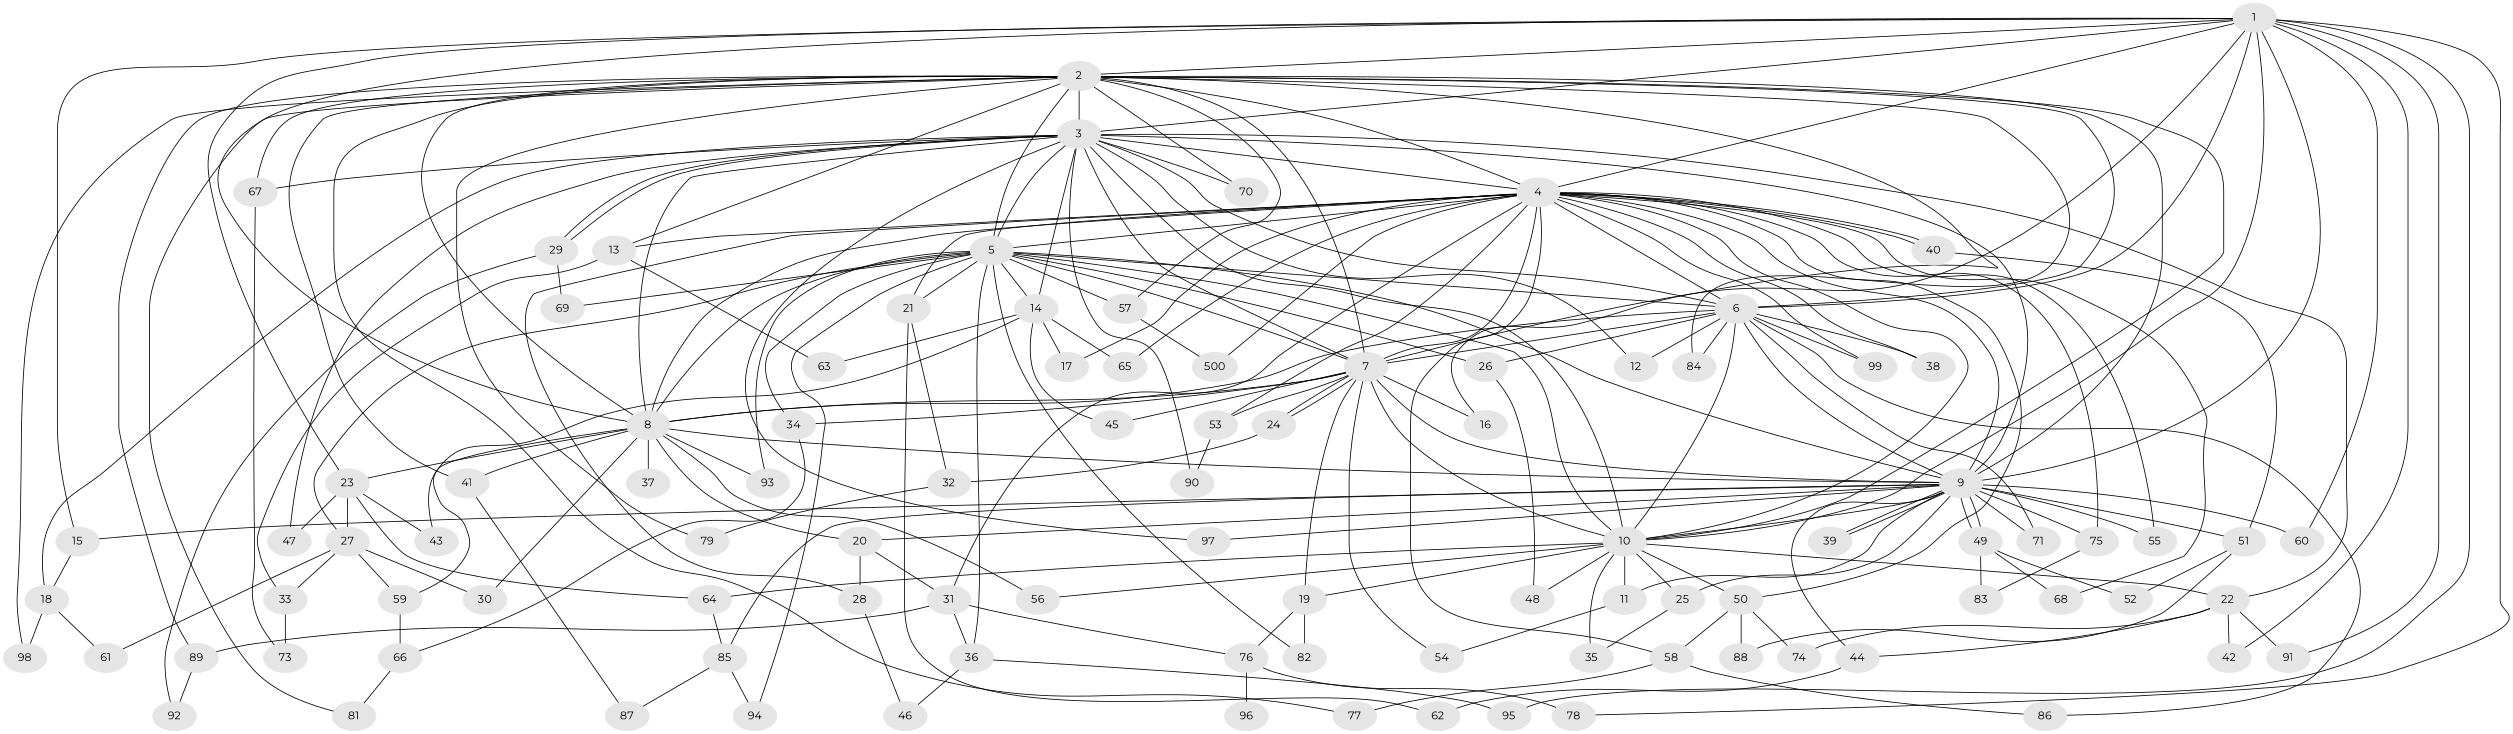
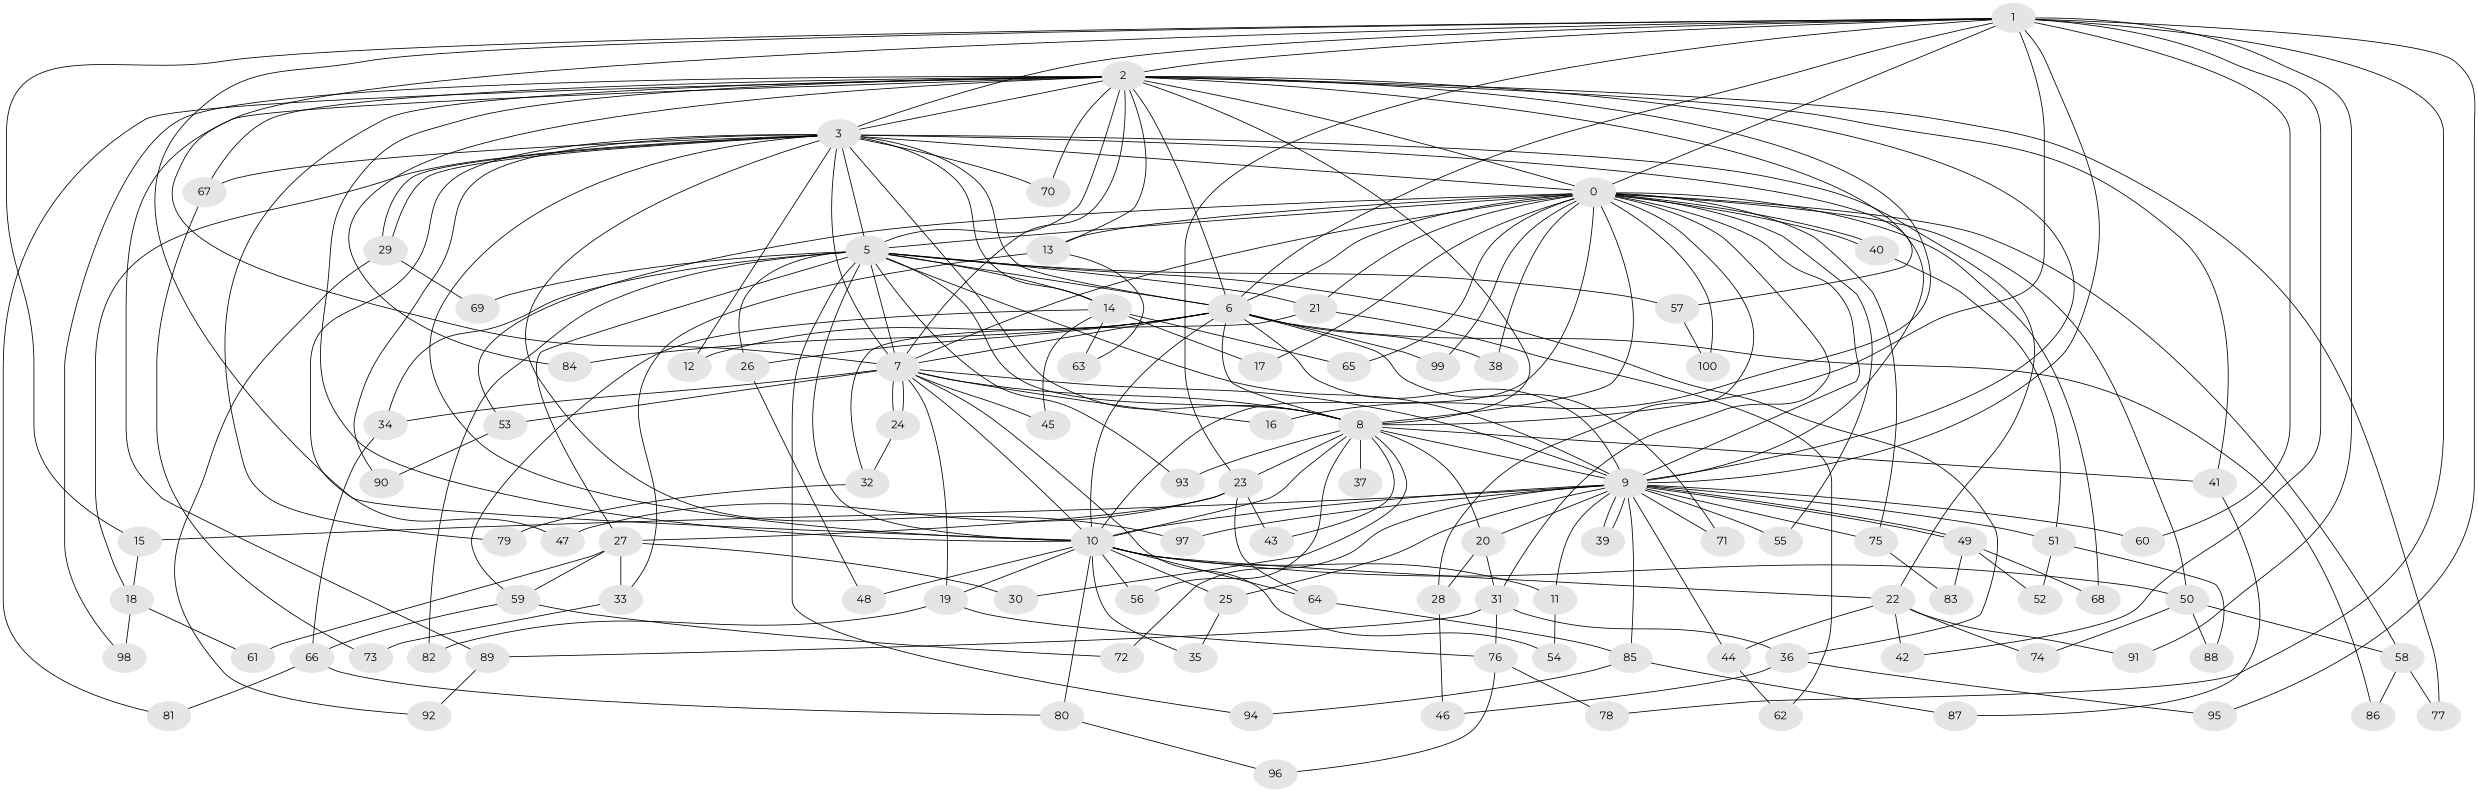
node "4": label "4" -> "0"
node "500": label "500" -> "100"
edge "8" -- "10": added
node "72": added
node "80": added
